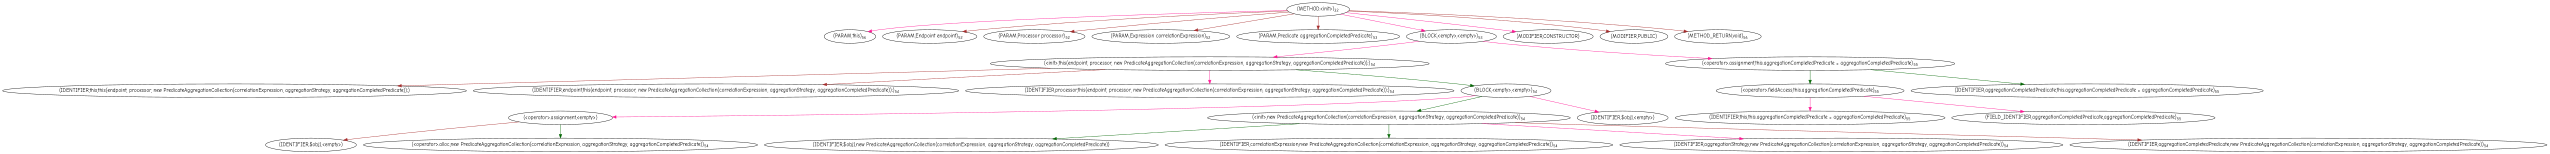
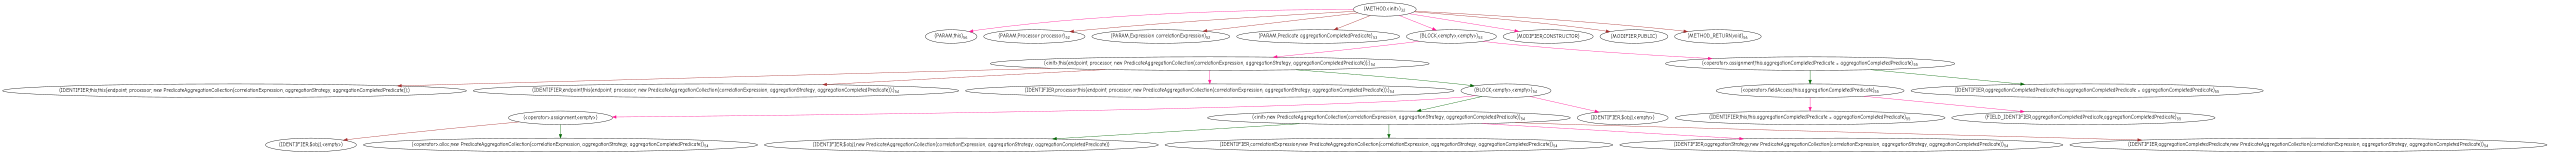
node "(PARAM,Endpoint endpoint)": removed
